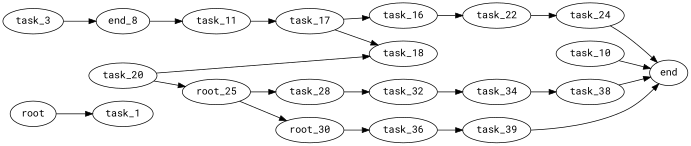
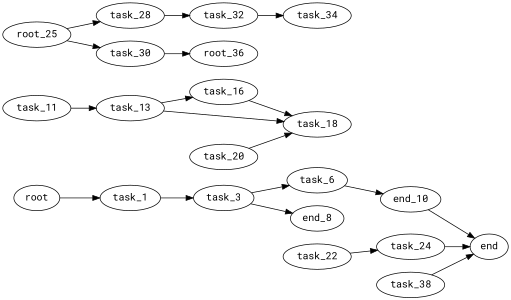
edge "task_16" -> "task_22": now "task_16" -> "task_18"
edge "end_8" -> "task_11": removed
node "task_17": label "task_17" -> "task_13"
node "task_10": label "task_10" -> "end_10"
edge "task_20" -> "root_25": removed
edge "task_34" -> "task_38": removed
node "root_30": label "root_30" -> "task_30"
node "task_36": label "task_36" -> "root_36"
node "task_39": removed
node "task_6": added
edge "task_1" -> "task_3": added
